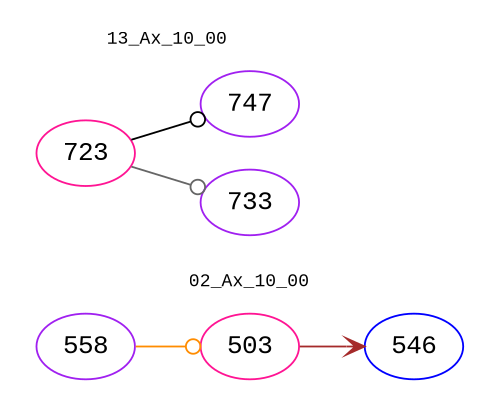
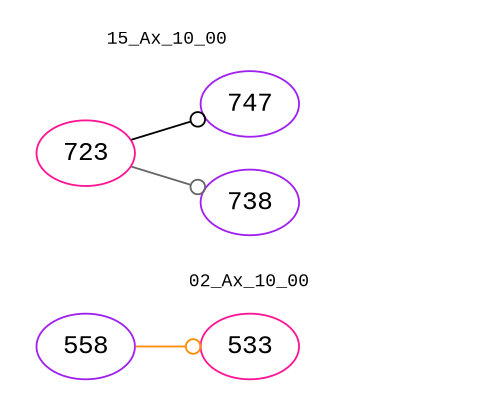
cluster "13_Ax_10_00": label "13_Ax_10_00" -> "15_Ax_10_00"
node "733": label "733" -> "738"
node "503": label "503" -> "533"
node "546": removed
